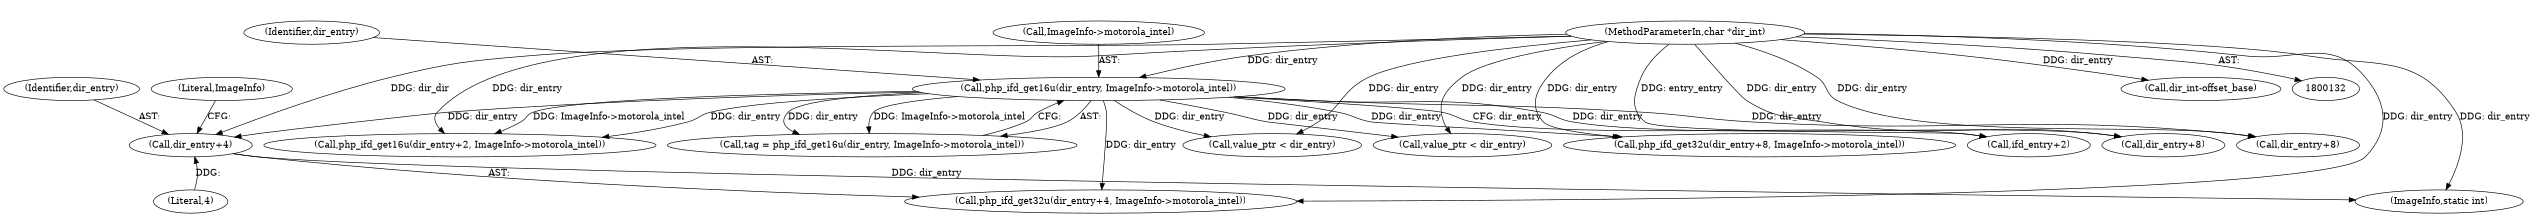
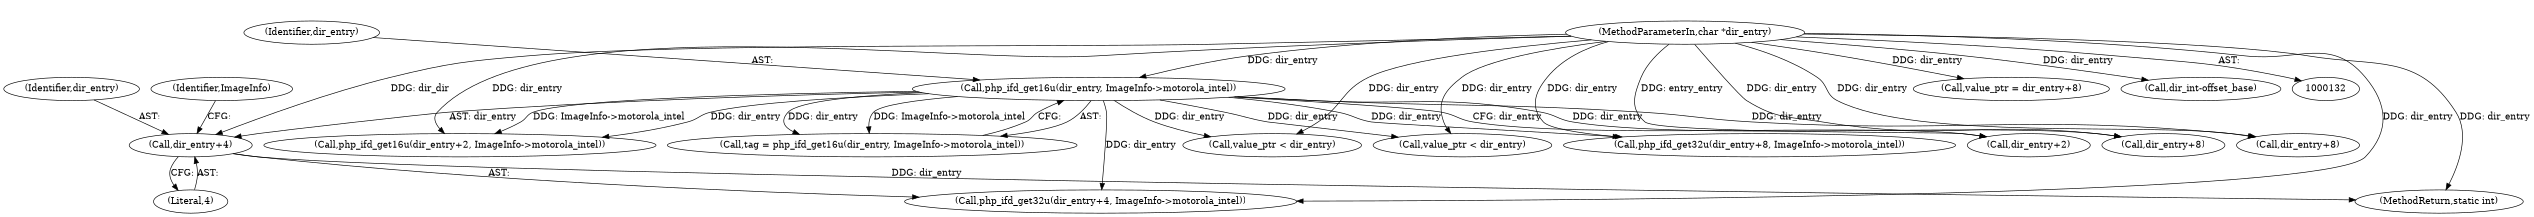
node "(Call,ImageInfo->motorola_intel)": removed
node "(MethodParameterIn,char *dir_int)": label "(MethodParameterIn,char *dir_int)" -> "(MethodParameterIn,char *dir_entry)"
node "(Literal,ImageInfo)": label "(Literal,ImageInfo)" -> "(Identifier,ImageInfo)"
node "(Call,value_ptr = dir_entry+8)": added
node "1800132": label "1800132" -> "1000132"
edge "(Call,php_ifd_get16u(dir_entry, ImageInfo->motorola_intel))" -> "(Call,dir_entry+4)": label "DDG: dir_entry" -> "AST: dir_entry"
node "(Call,ifd_entry+2)": label "(Call,ifd_entry+2)" -> "(Call,dir_entry+2)"
edge "(Call,dir_entry+4)" -> "(Literal,4)": added, label "CFG:"
edge "(Literal,4)" -> "(Call,dir_entry+4)": label "DDG: " -> "AST: "
node "(ImageInfo,static int)": label "(ImageInfo,static int)" -> "(MethodReturn,static int)"
